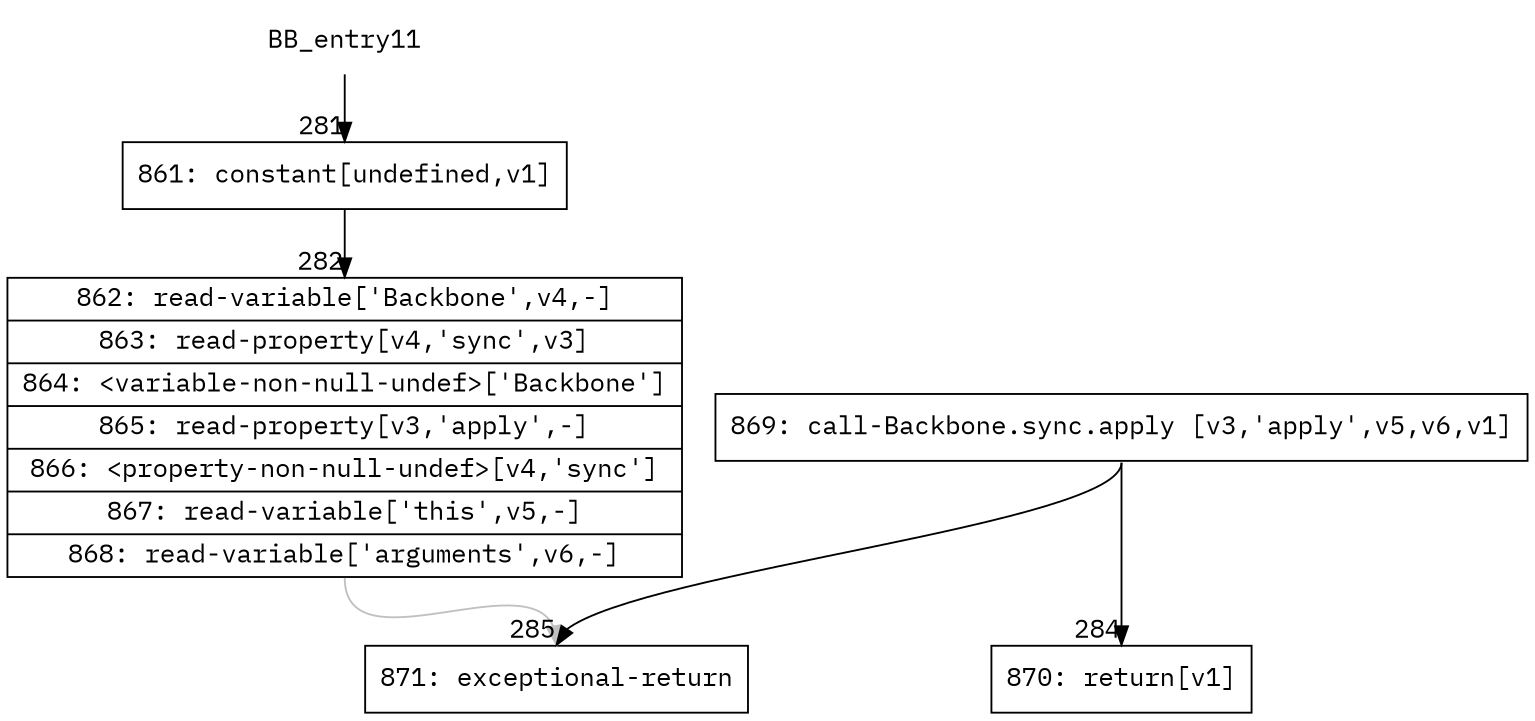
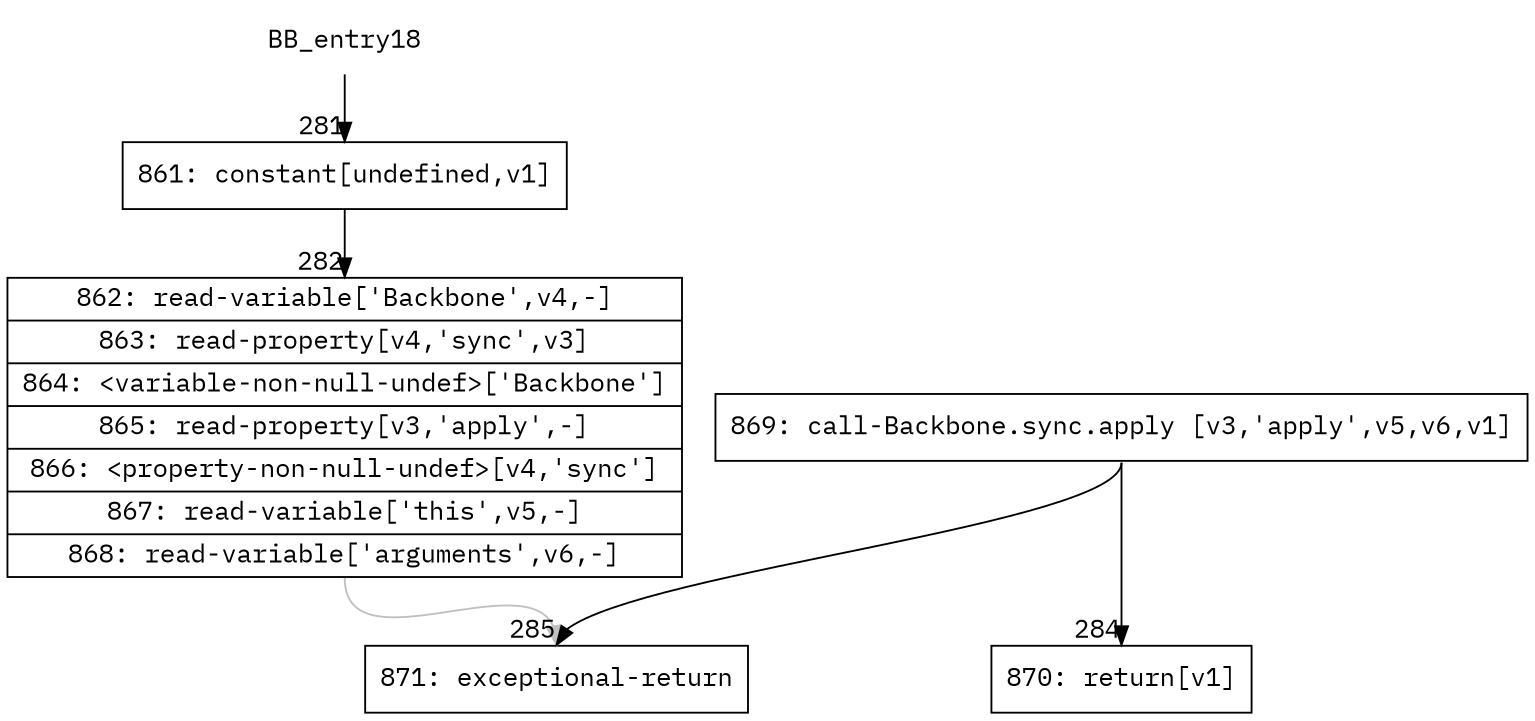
node "BB_entry11": label "BB_entry11" -> "BB_entry18"
